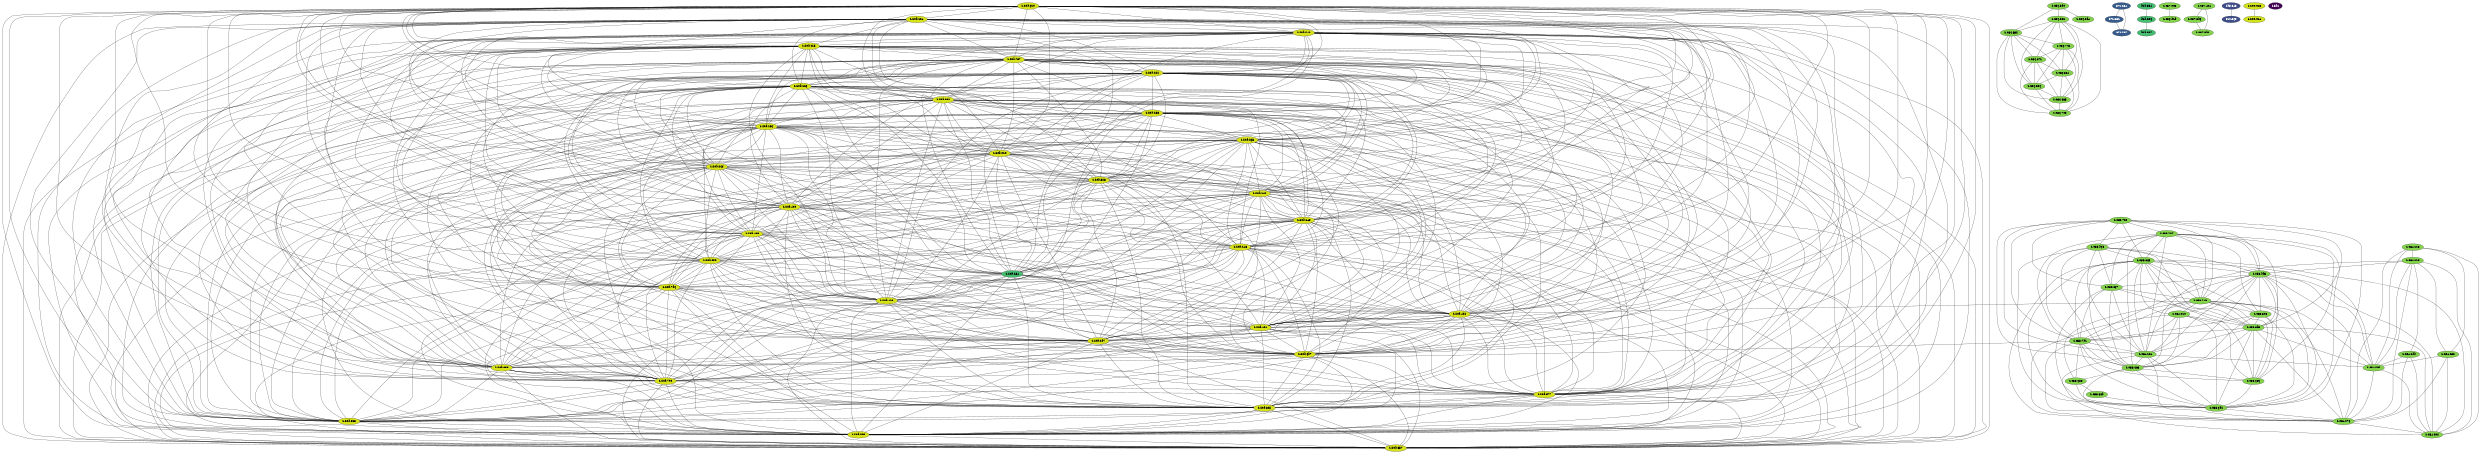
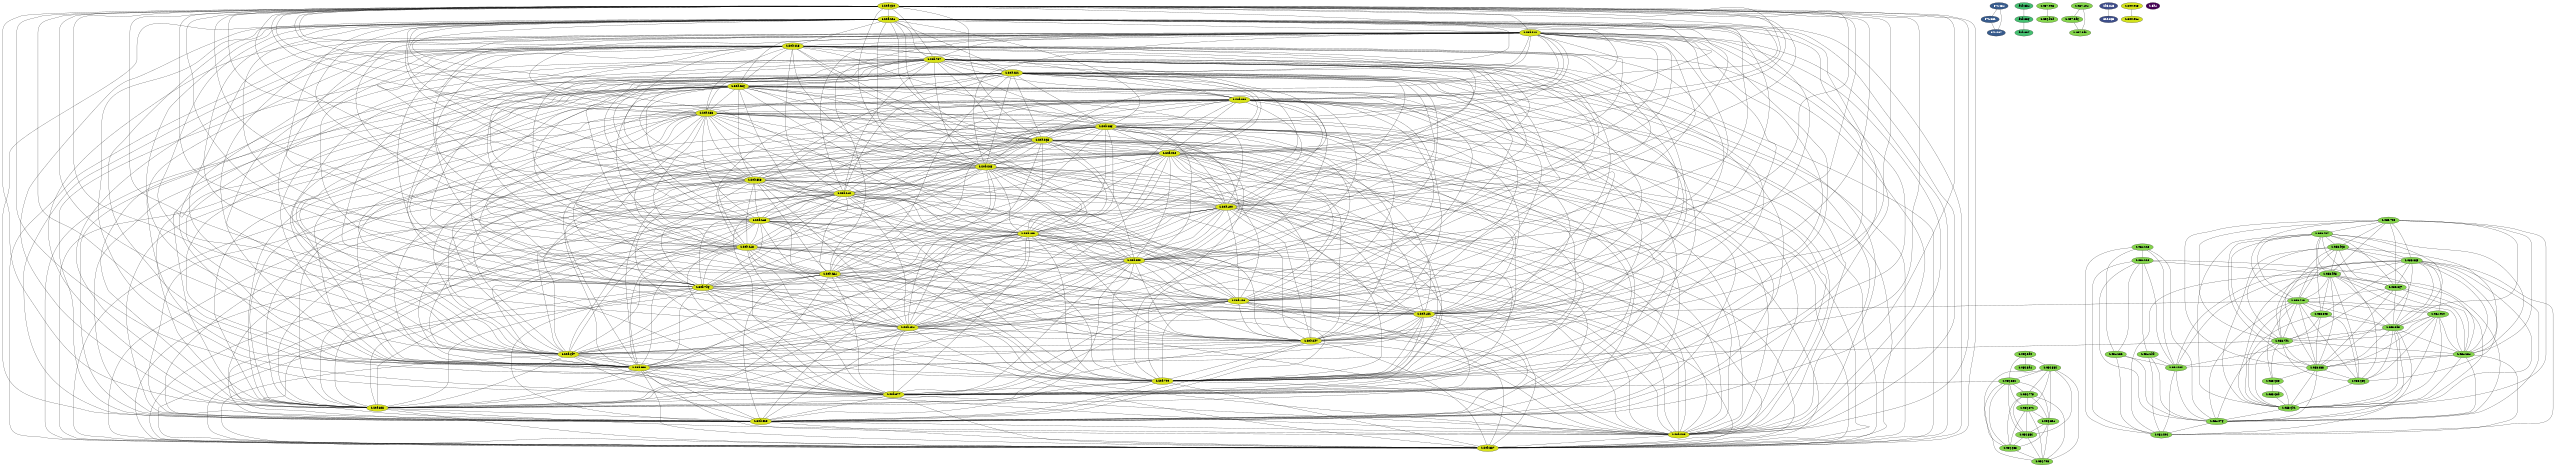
edge "1,209,104" -- "1,209,133": added
node "1,209,154": fillcolor #44bf70 -> #d8e219
edge "1,053,743" -- "1,054,202": now "1,053,743" -- "1,054,184"
edge "1,209,297" -- "1,209,577": now "1,056,552" -- "1,209,577"
